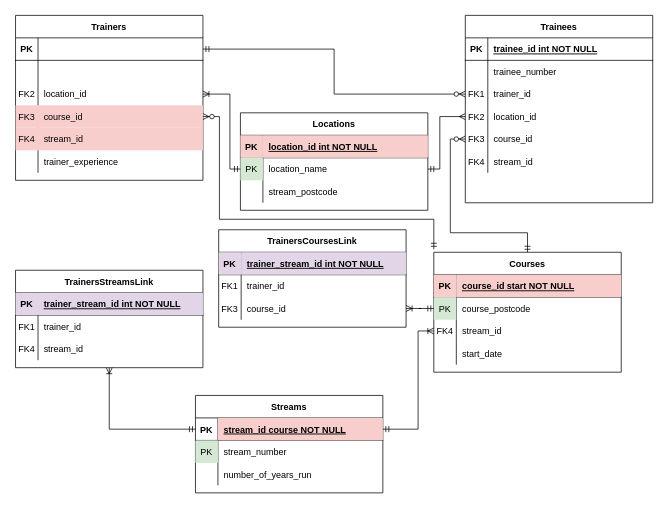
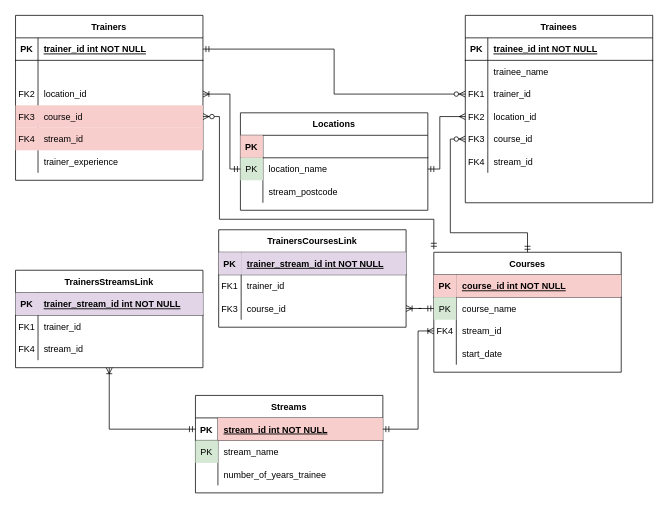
node "trainer_id int NOT NULL": added
node "trainee_number": label "trainee_number" -> "trainee_name"
node "location_id int NOT NULL": removed
node "course_id start NOT NULL": label "course_id start NOT NULL" -> "course_id int NOT NULL"
node "course_postcode": label "course_postcode" -> "course_name"
node "stream_id course NOT NULL": label "stream_id course NOT NULL" -> "stream_id int NOT NULL"
node "stream_number": label "stream_number" -> "stream_name"
node "number_of_years_run": label "number_of_years_run" -> "number_of_years_trainee"
